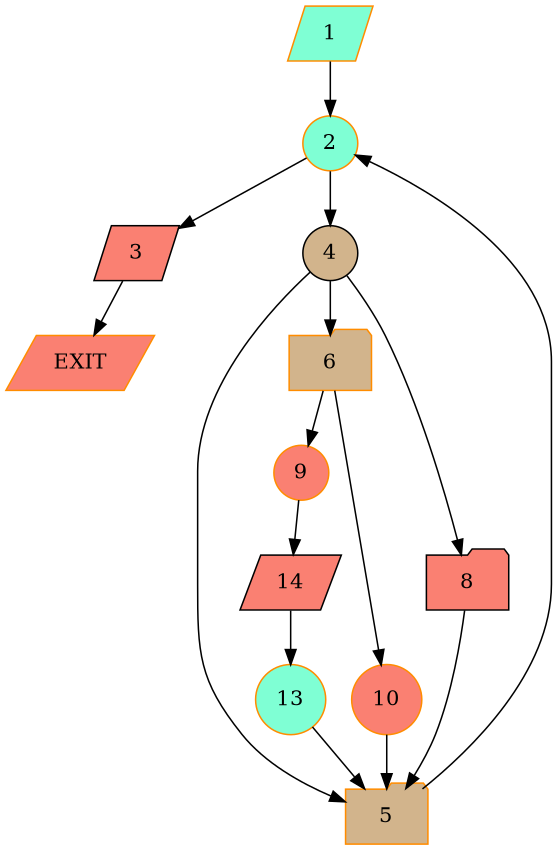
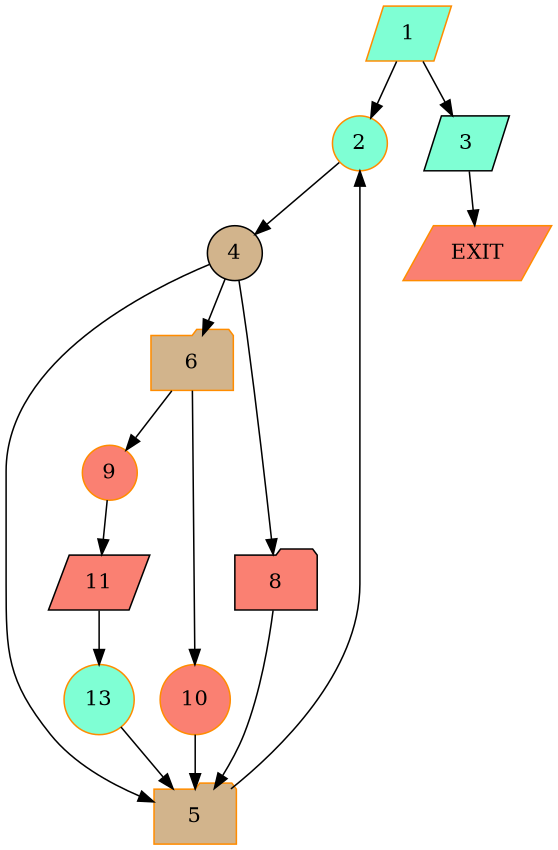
edge "2" -> "3": now "1" -> "3"
node "3": fillcolor salmon -> aquamarine
node "14": label "14" -> "11"
